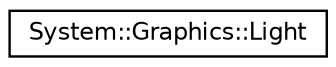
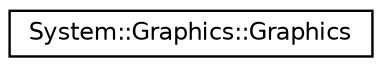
node "System::Graphics::Light": label "System::Graphics::Light" -> "System::Graphics::Graphics"
